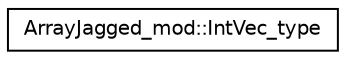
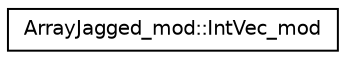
node "ArrayJagged_mod::IntVec_type": label "ArrayJagged_mod::IntVec_type" -> "ArrayJagged_mod::IntVec_mod"
